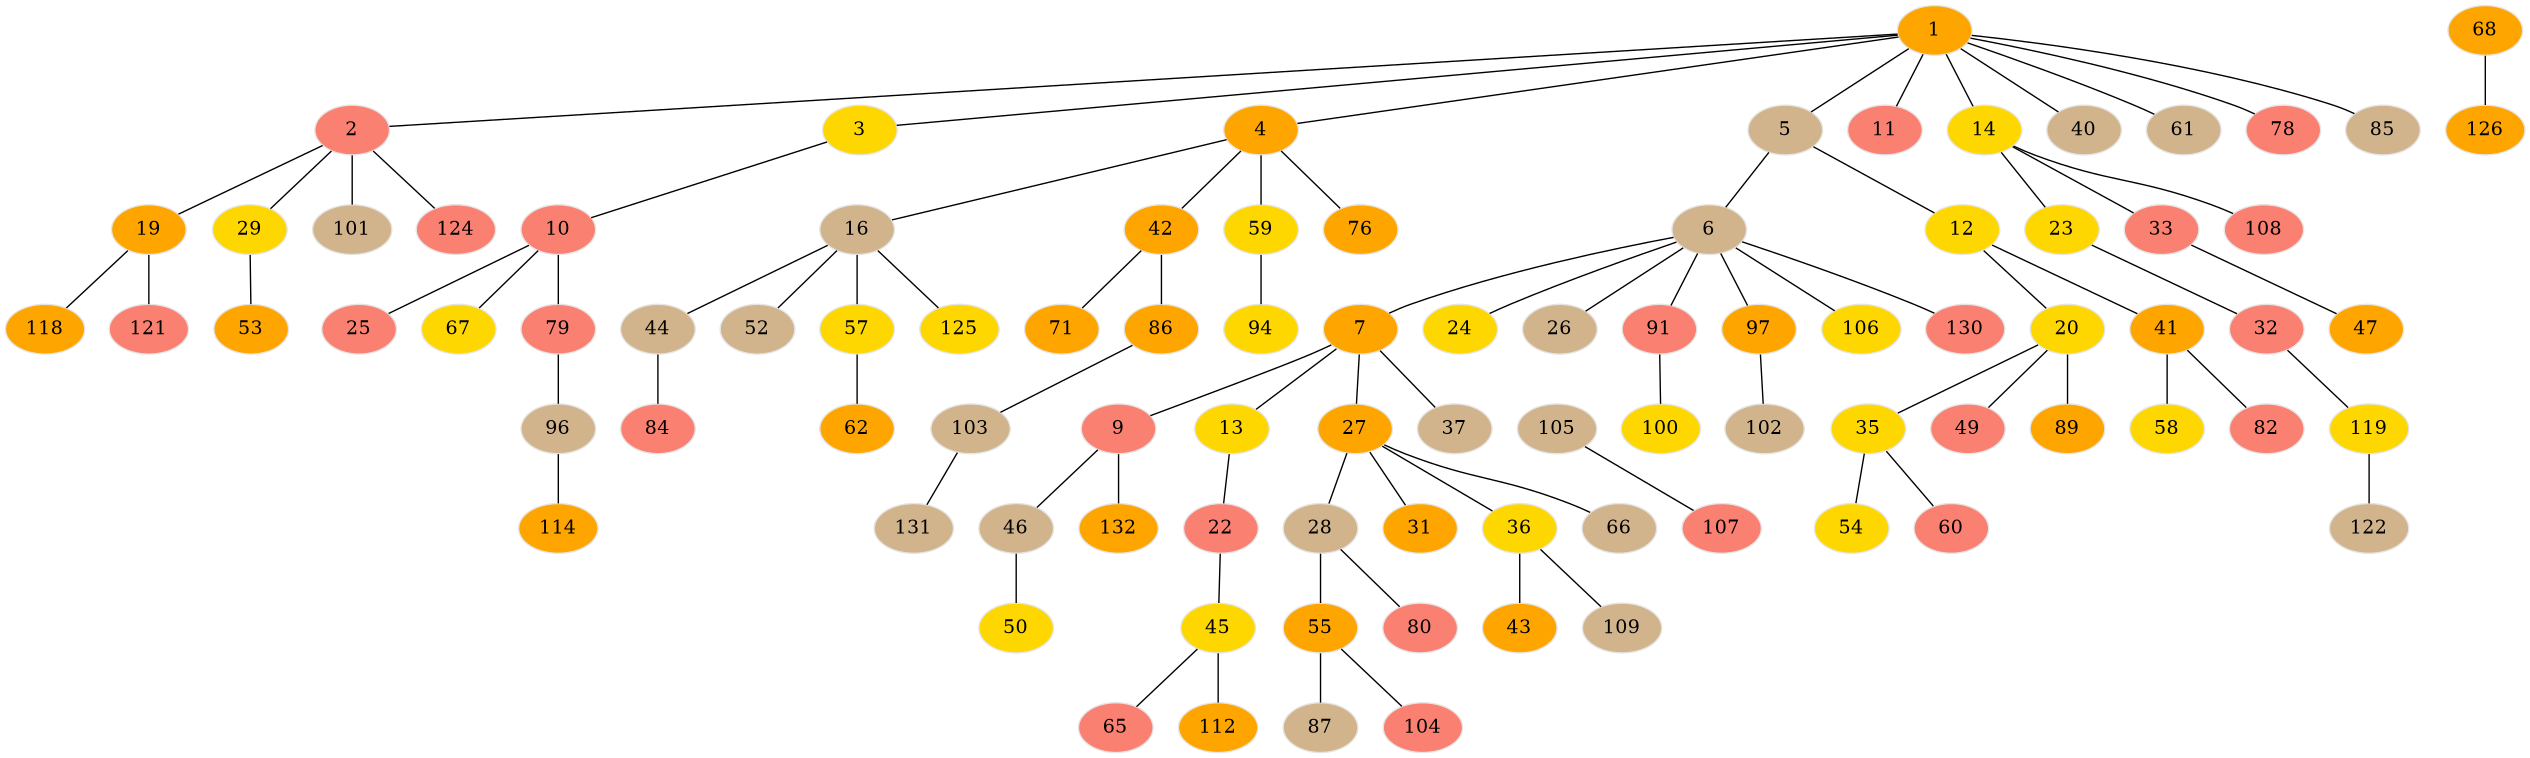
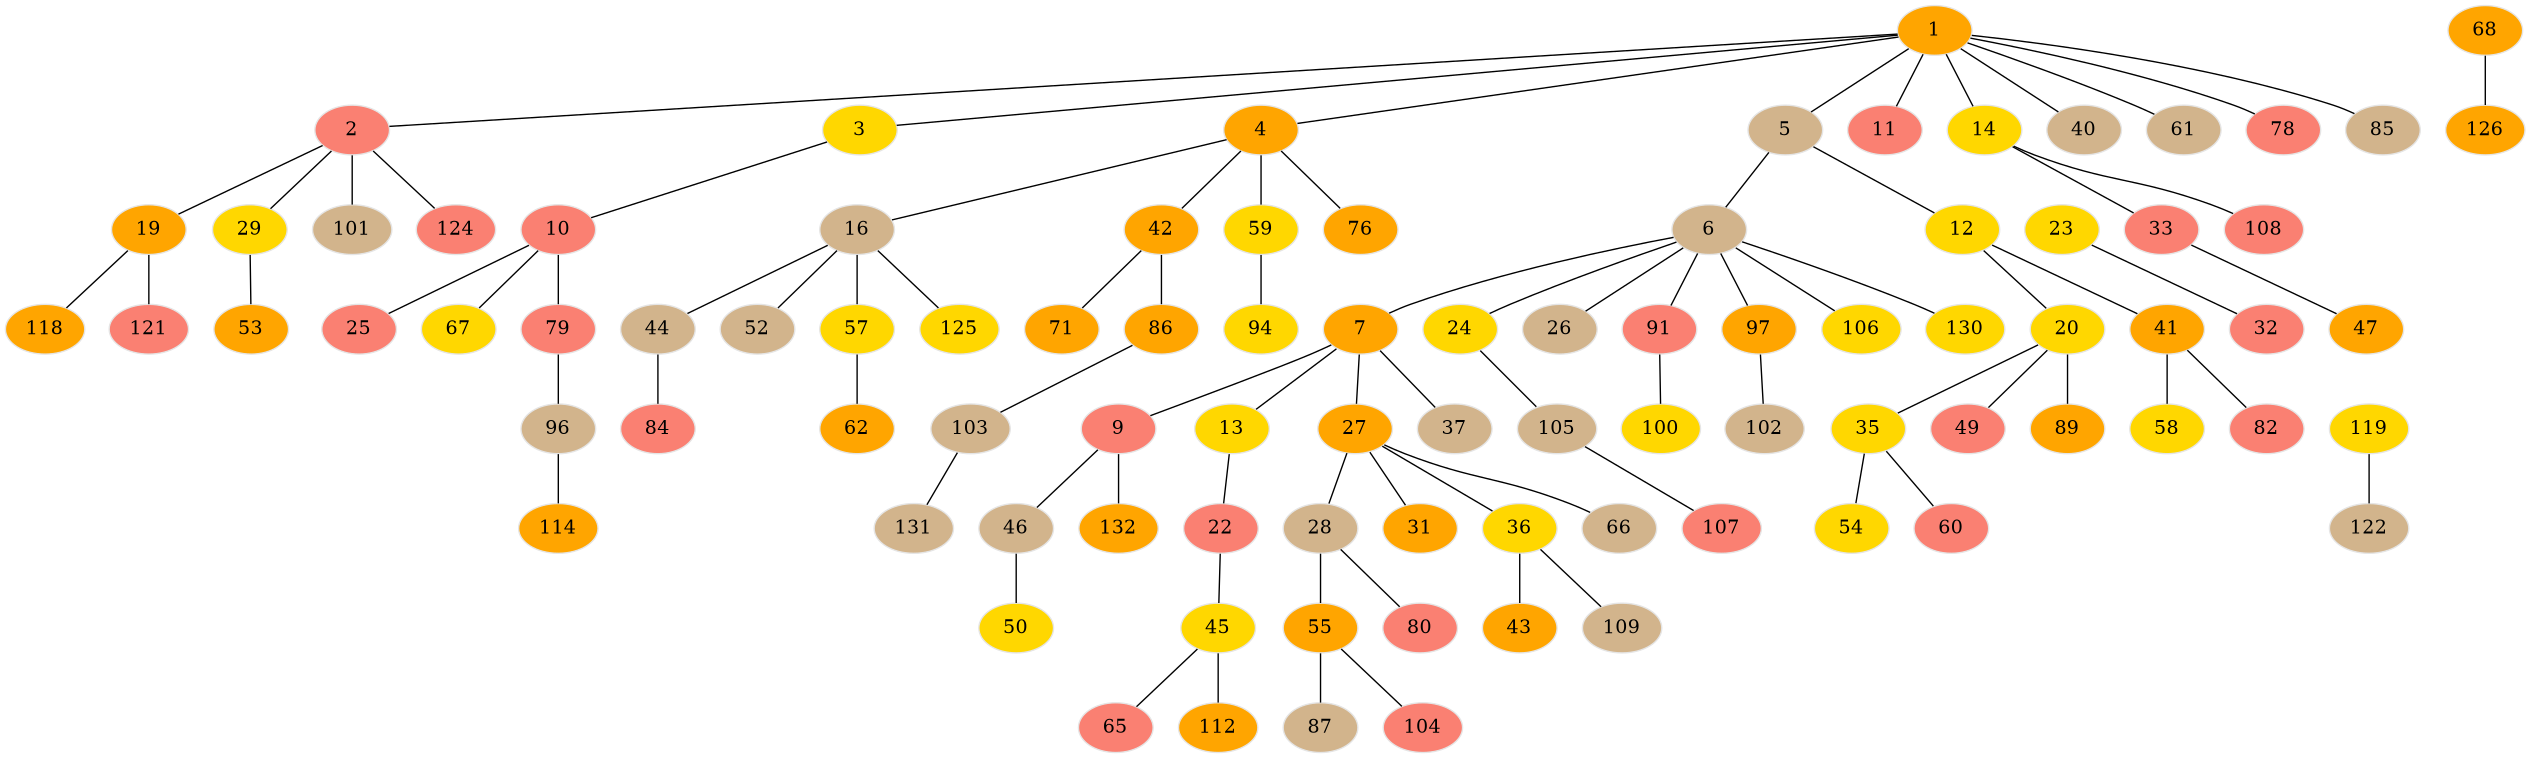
edge "14" -- "23": removed
node "130": fillcolor salmon -> gold
edge "24" -- "105": added
edge "32" -- "119": removed
